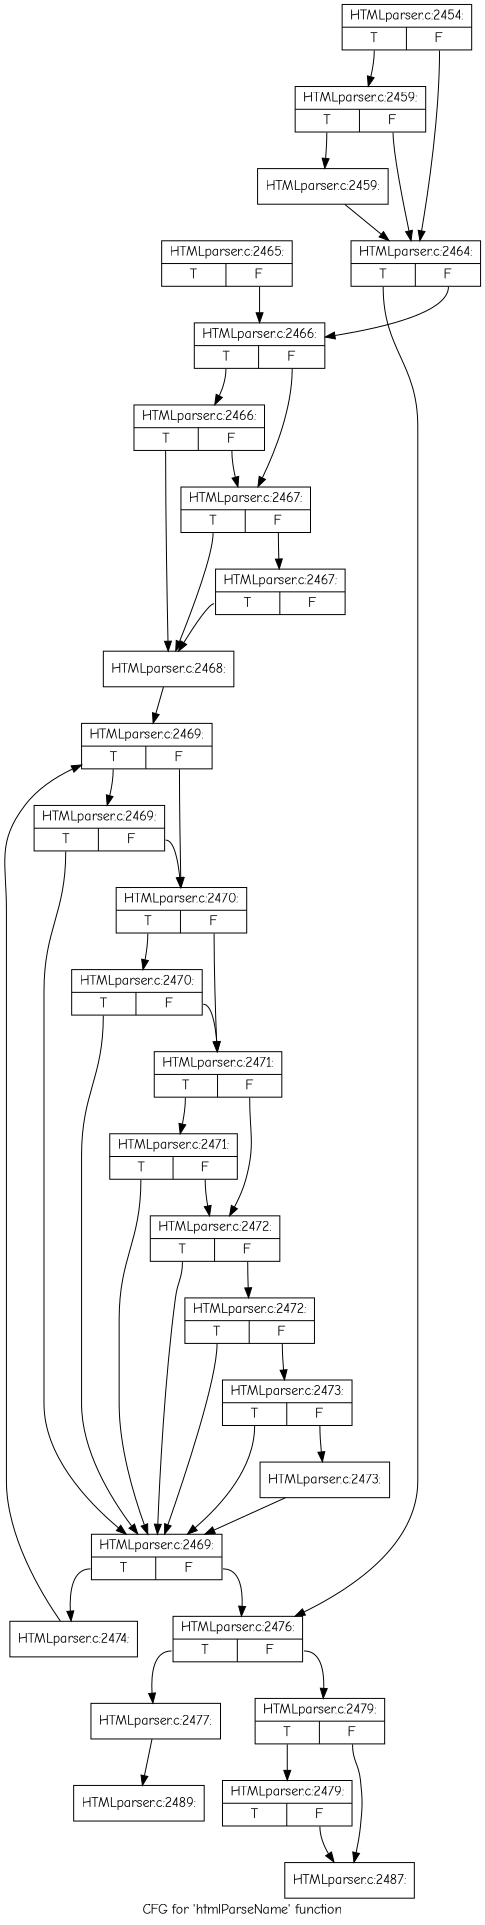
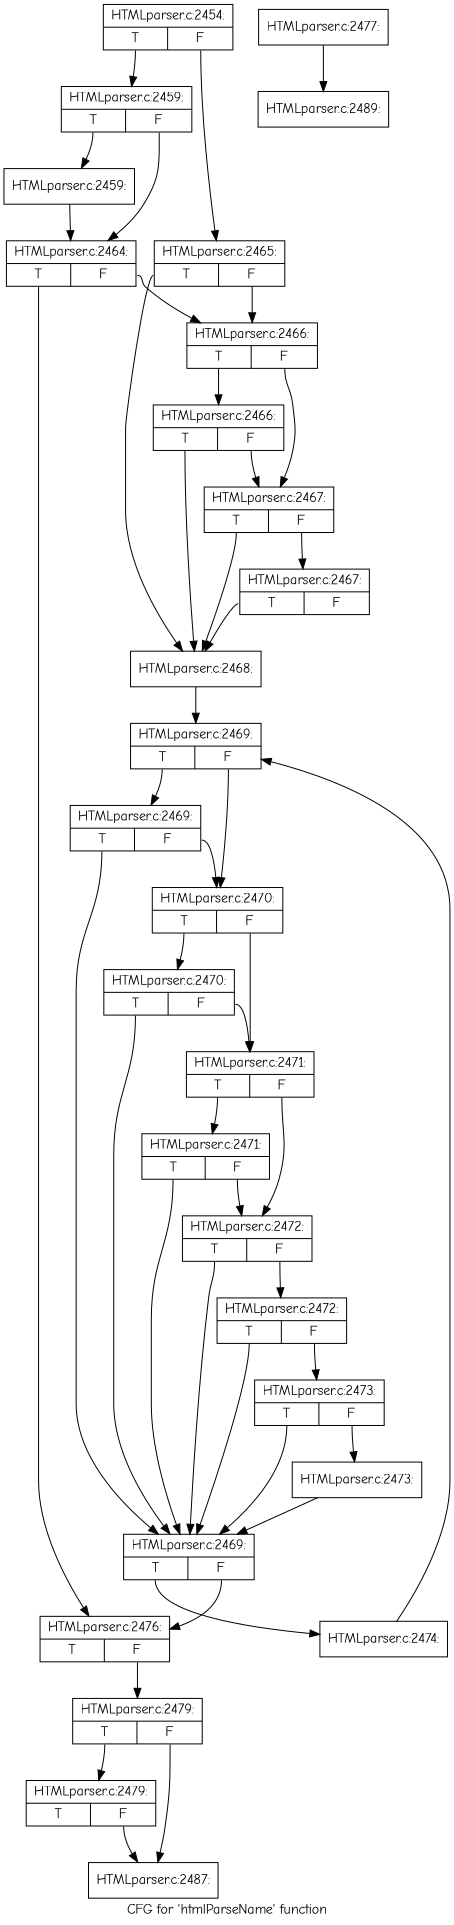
edge "HTMLparser.c:2454:" -> "HTMLparser.c:2464:": now "HTMLparser.c:2454:" -> "HTMLparser.c:2465:"
edge "HTMLparser.c:2465:" -> "HTMLparser.c:2468:": added
edge "HTMLparser.c:2476:" -> "HTMLparser.c:2477:": removed
